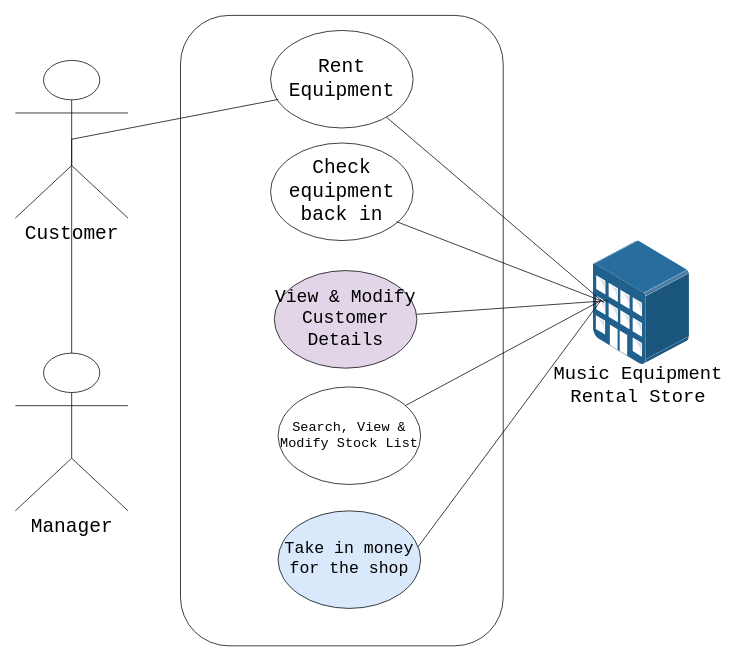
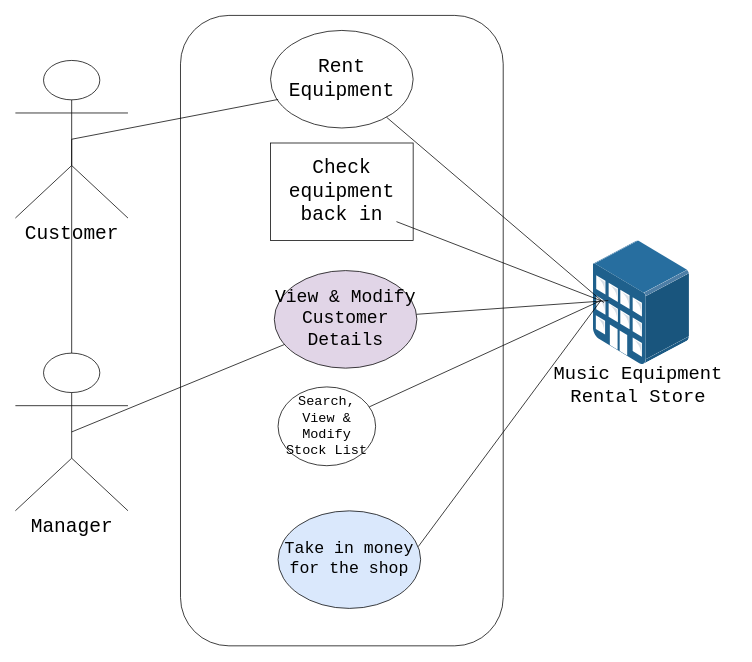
node "Check equipment back in": shape ellipse -> rectangle
edge "View & Modify Customer Details" -- "Manager": added
node "Search, View & Modify Stock List": size 143x98 -> 98x79
